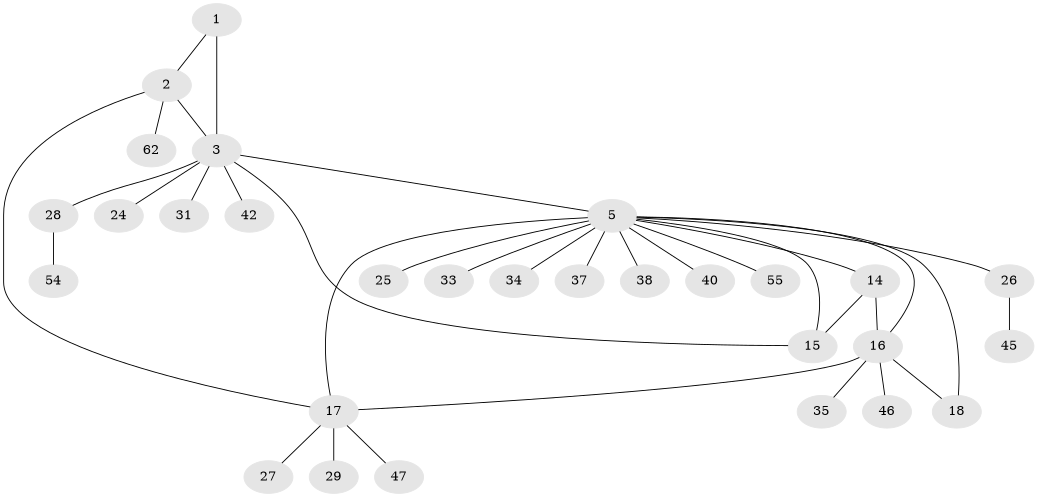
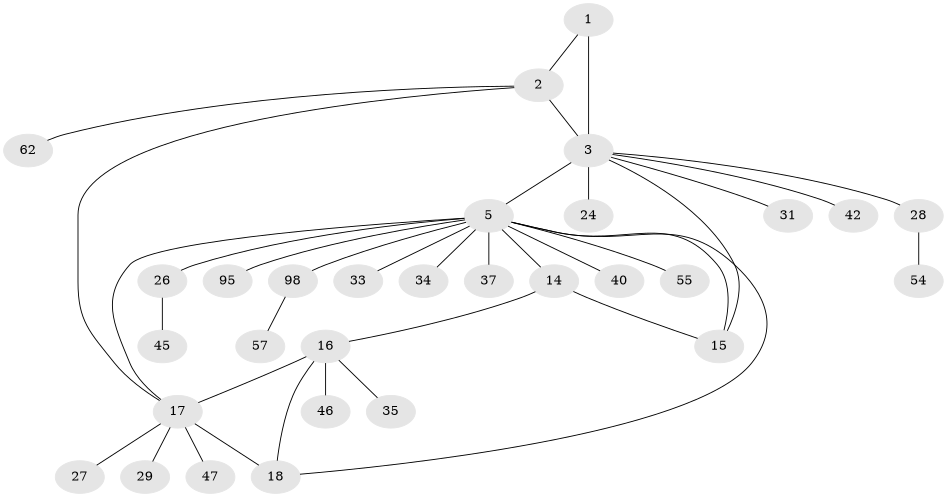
edge "5" -- "16": removed
node "25": label "25" -> "95"
node "38": label "38" -> "98"
node "57": added
edge "17" -- "18": added
